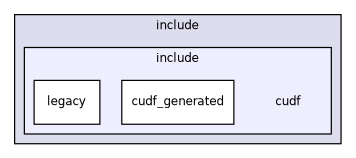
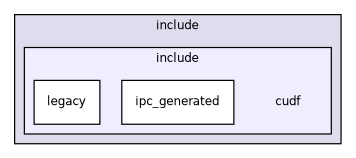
node "cudf_generated": label "cudf_generated" -> "ipc_generated"
